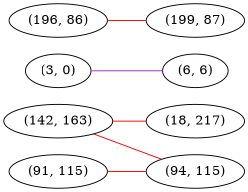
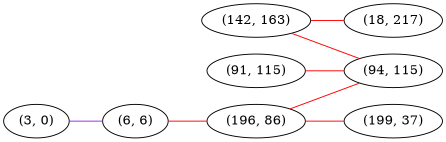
node "(199, 87)": label "(199, 87)" -> "(199, 37)"
edge "(94, 115)" -- "(196, 86)": added
edge "(6, 6)" -- "(196, 86)": added
